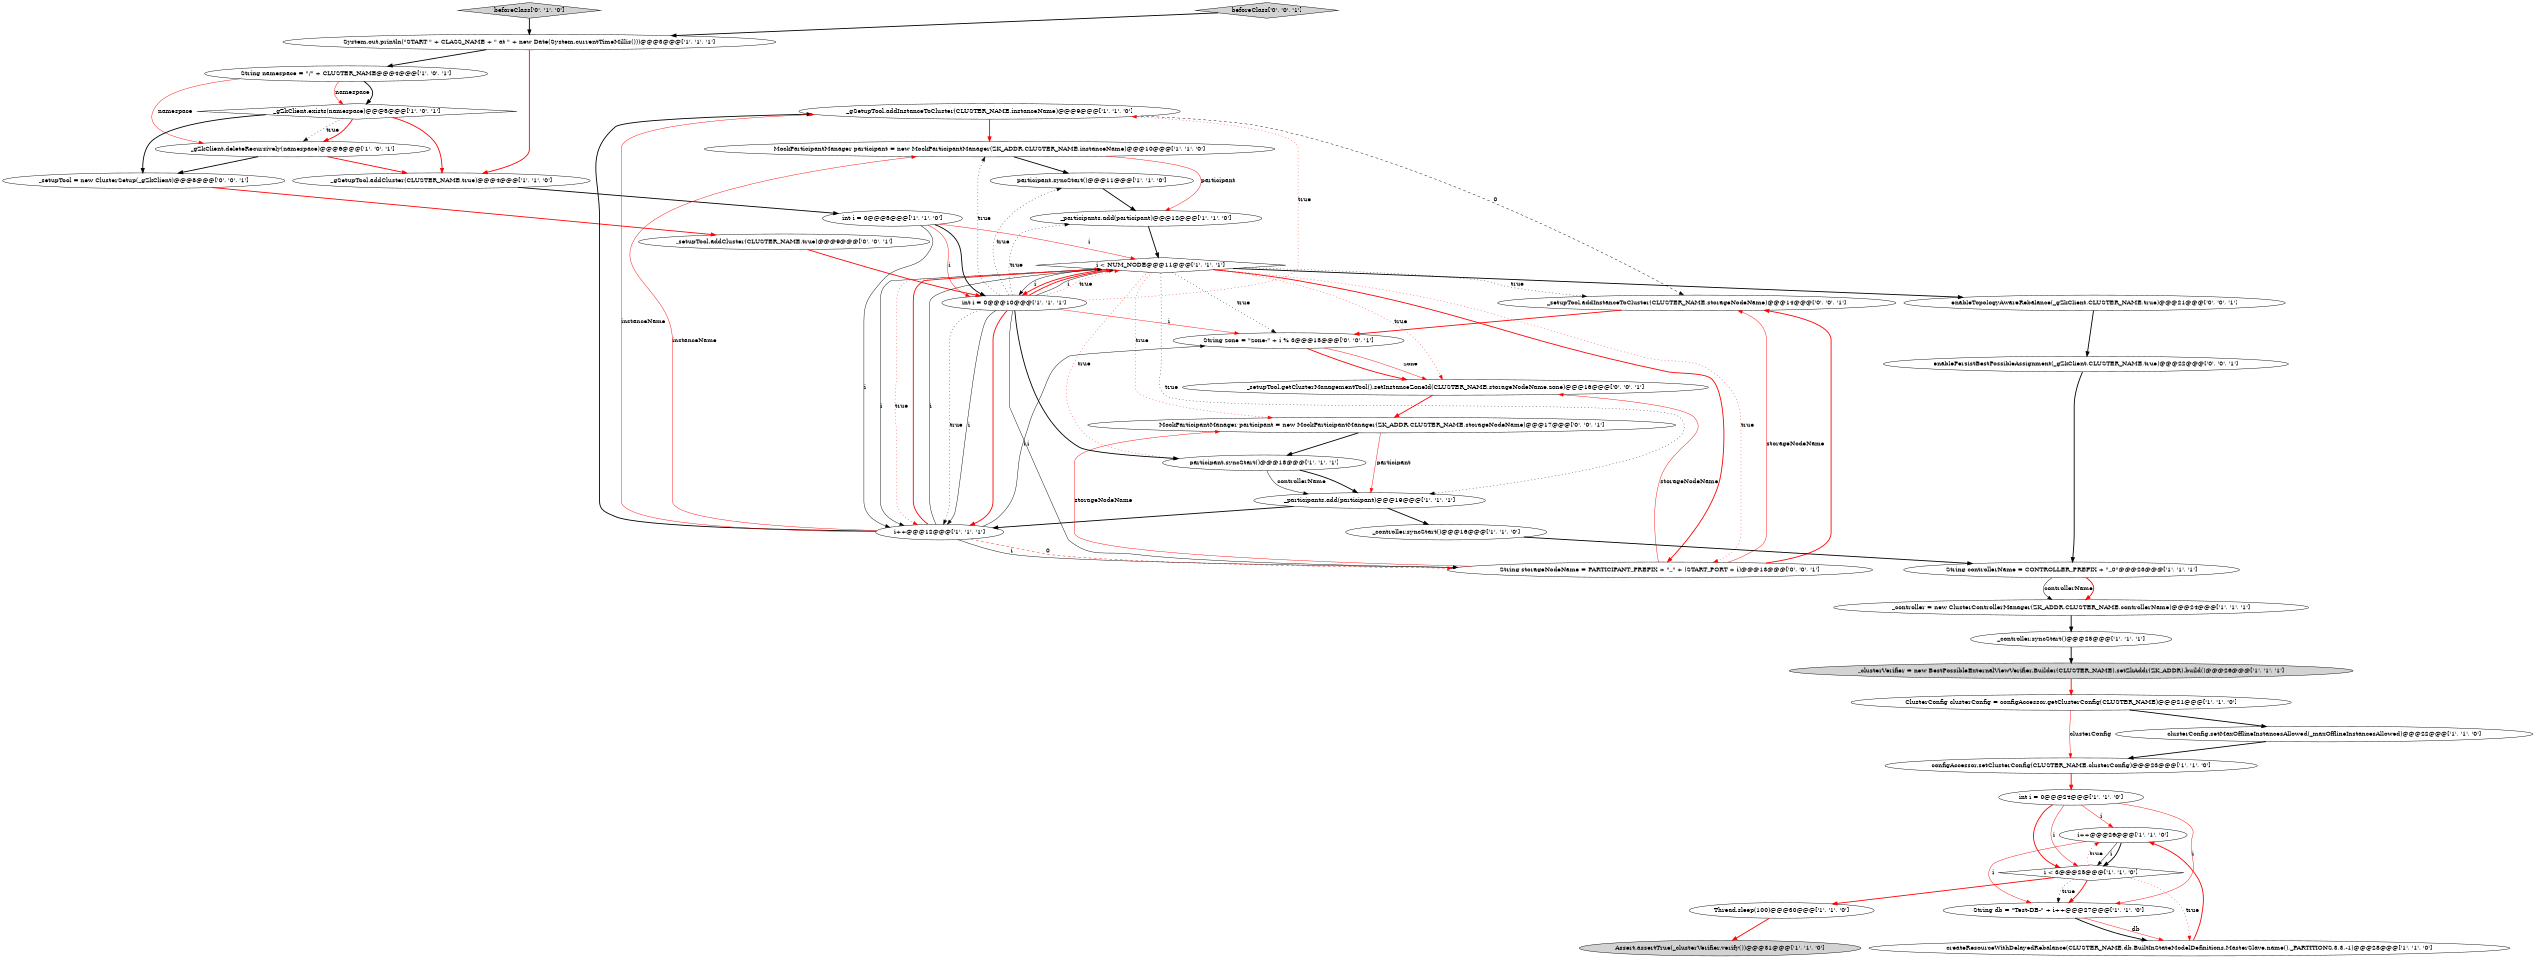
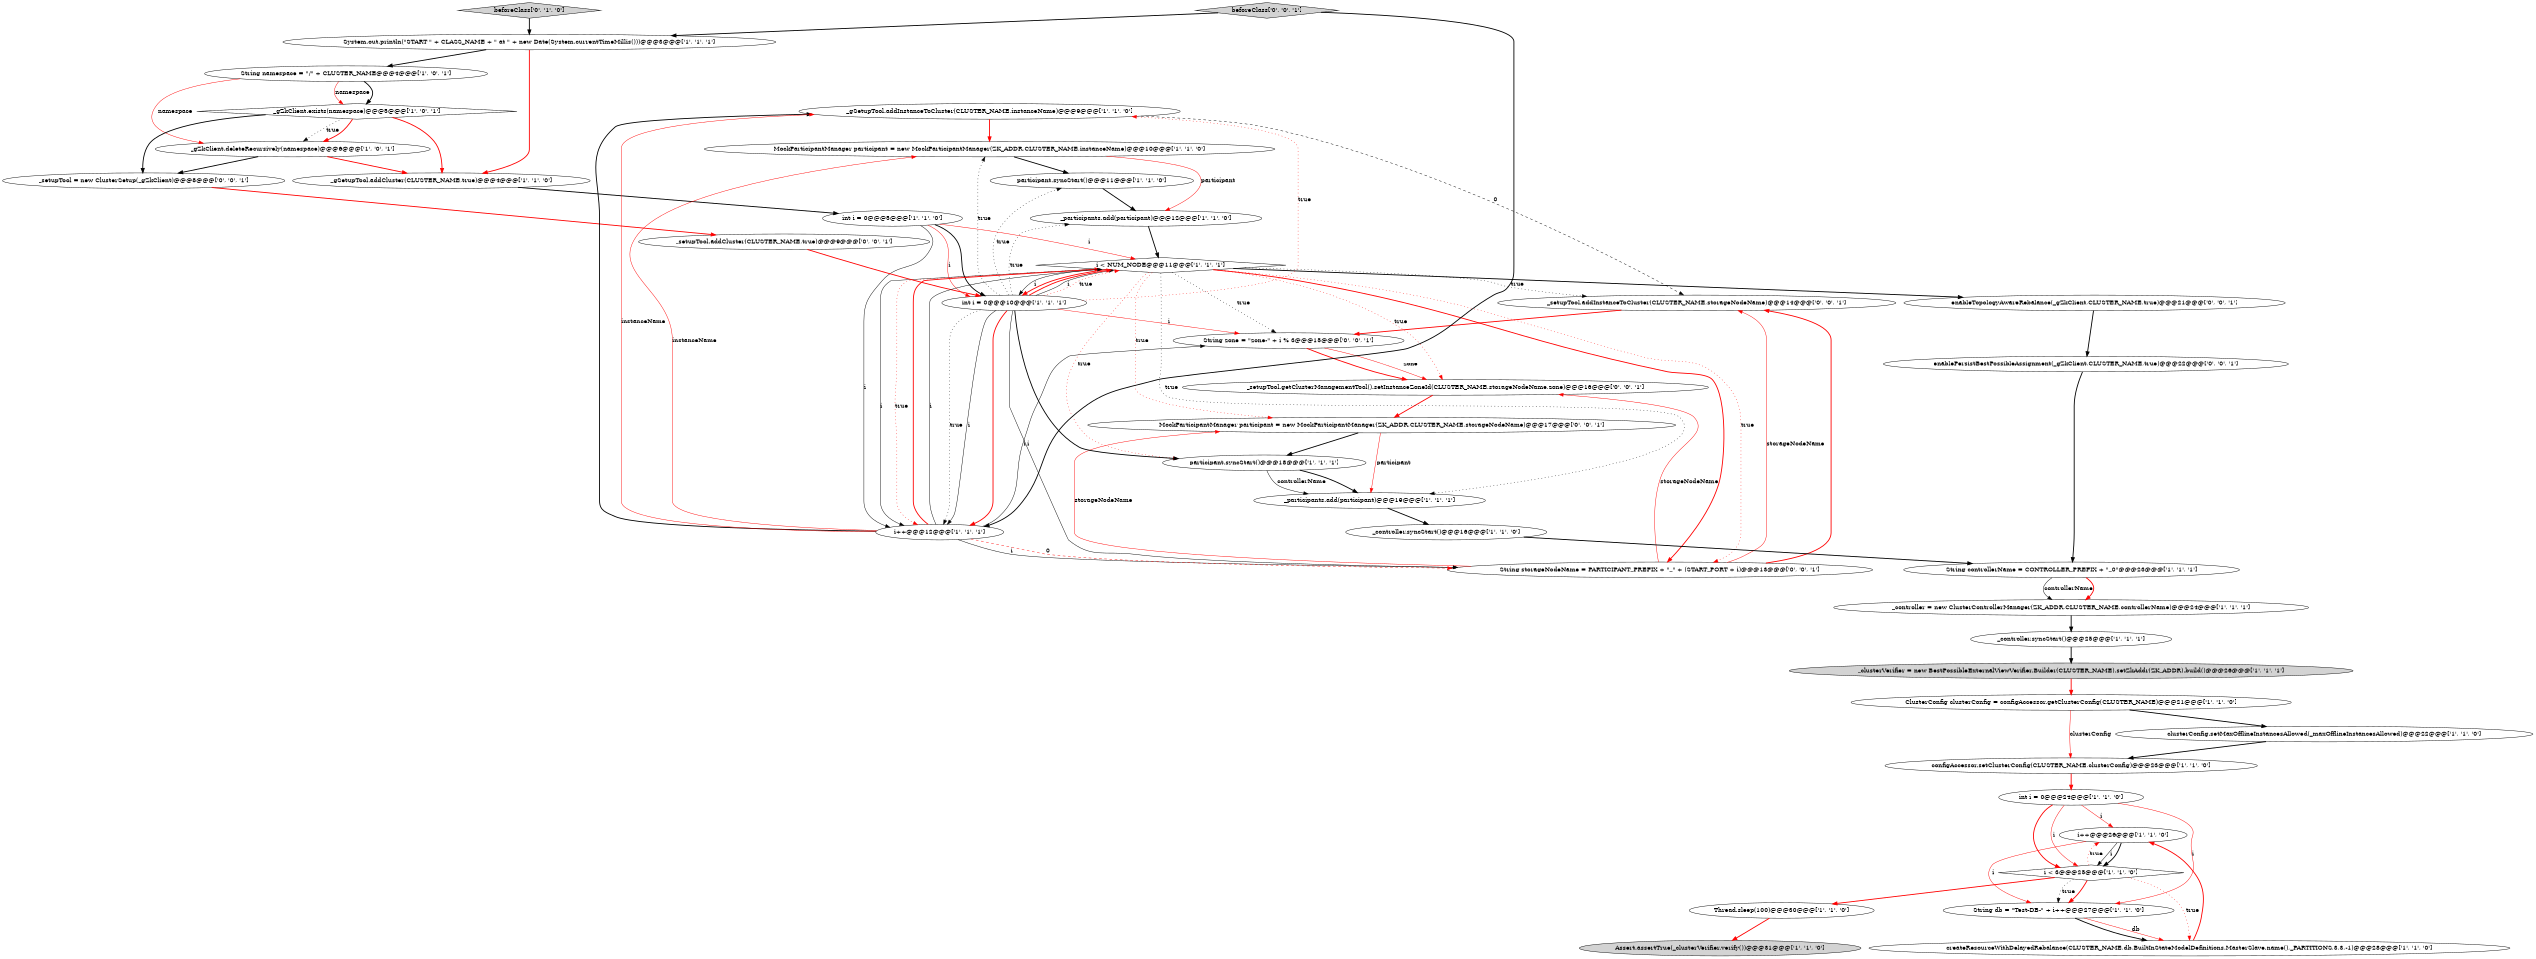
edge "_participants.add(participant)@@@19@@@['1', '1', '1']" -> "i++@@@12@@@['1', '1', '1']": now "beforeClass['0', '0', '1']" -> "i++@@@12@@@['1', '1', '1']"
